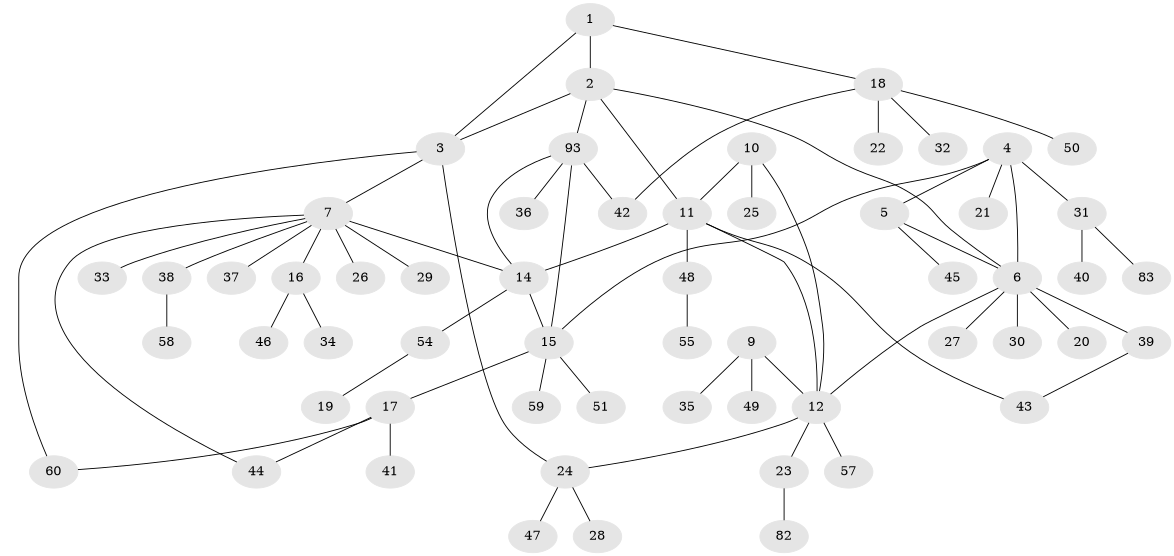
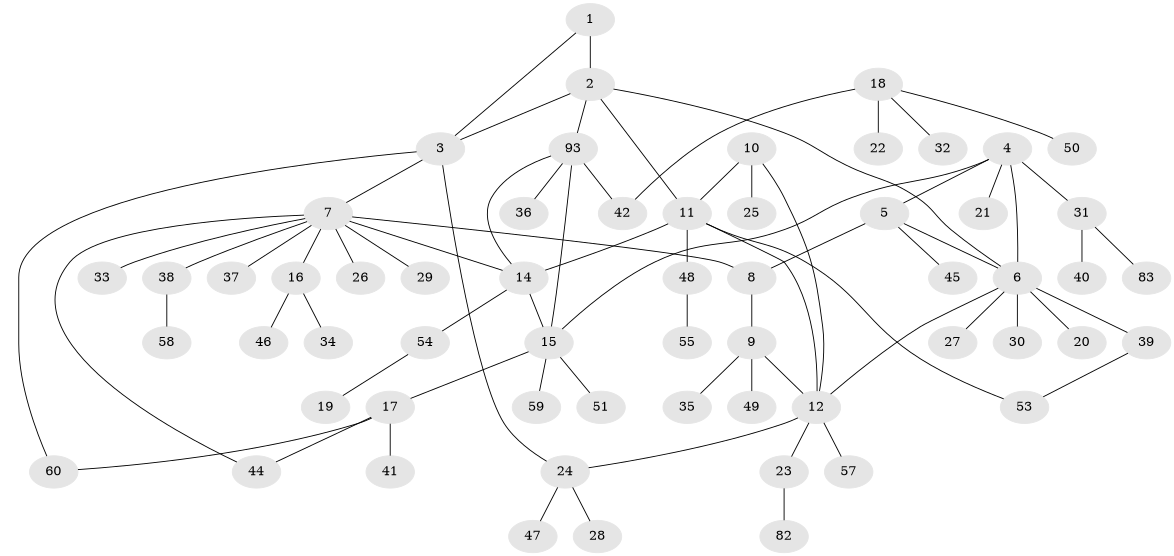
edge "1" -- "18": removed
node "8": added
node "43": label "43" -> "53"
